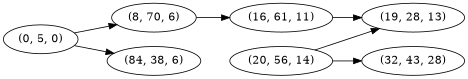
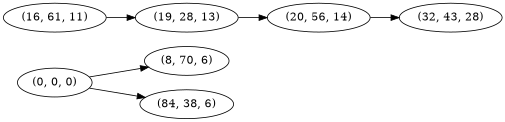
edge "(8, 70, 6)" -> "(16, 61, 11)": removed
node "(0, 5, 0)": label "(0, 5, 0)" -> "(0, 0, 0)"
edge "(20, 56, 14)" -> "(19, 28, 13)": reversed
